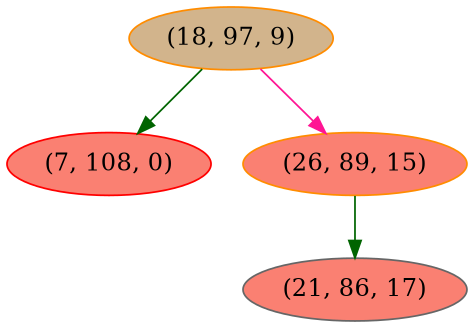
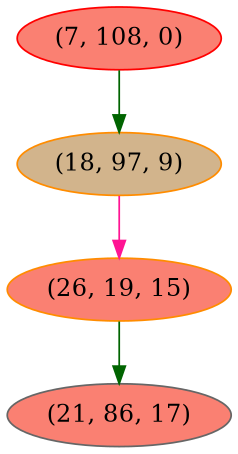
edge "(18, 97, 9)" -> "(7, 108, 0)": reversed
node "(26, 89, 15)": label "(26, 89, 15)" -> "(26, 19, 15)"
